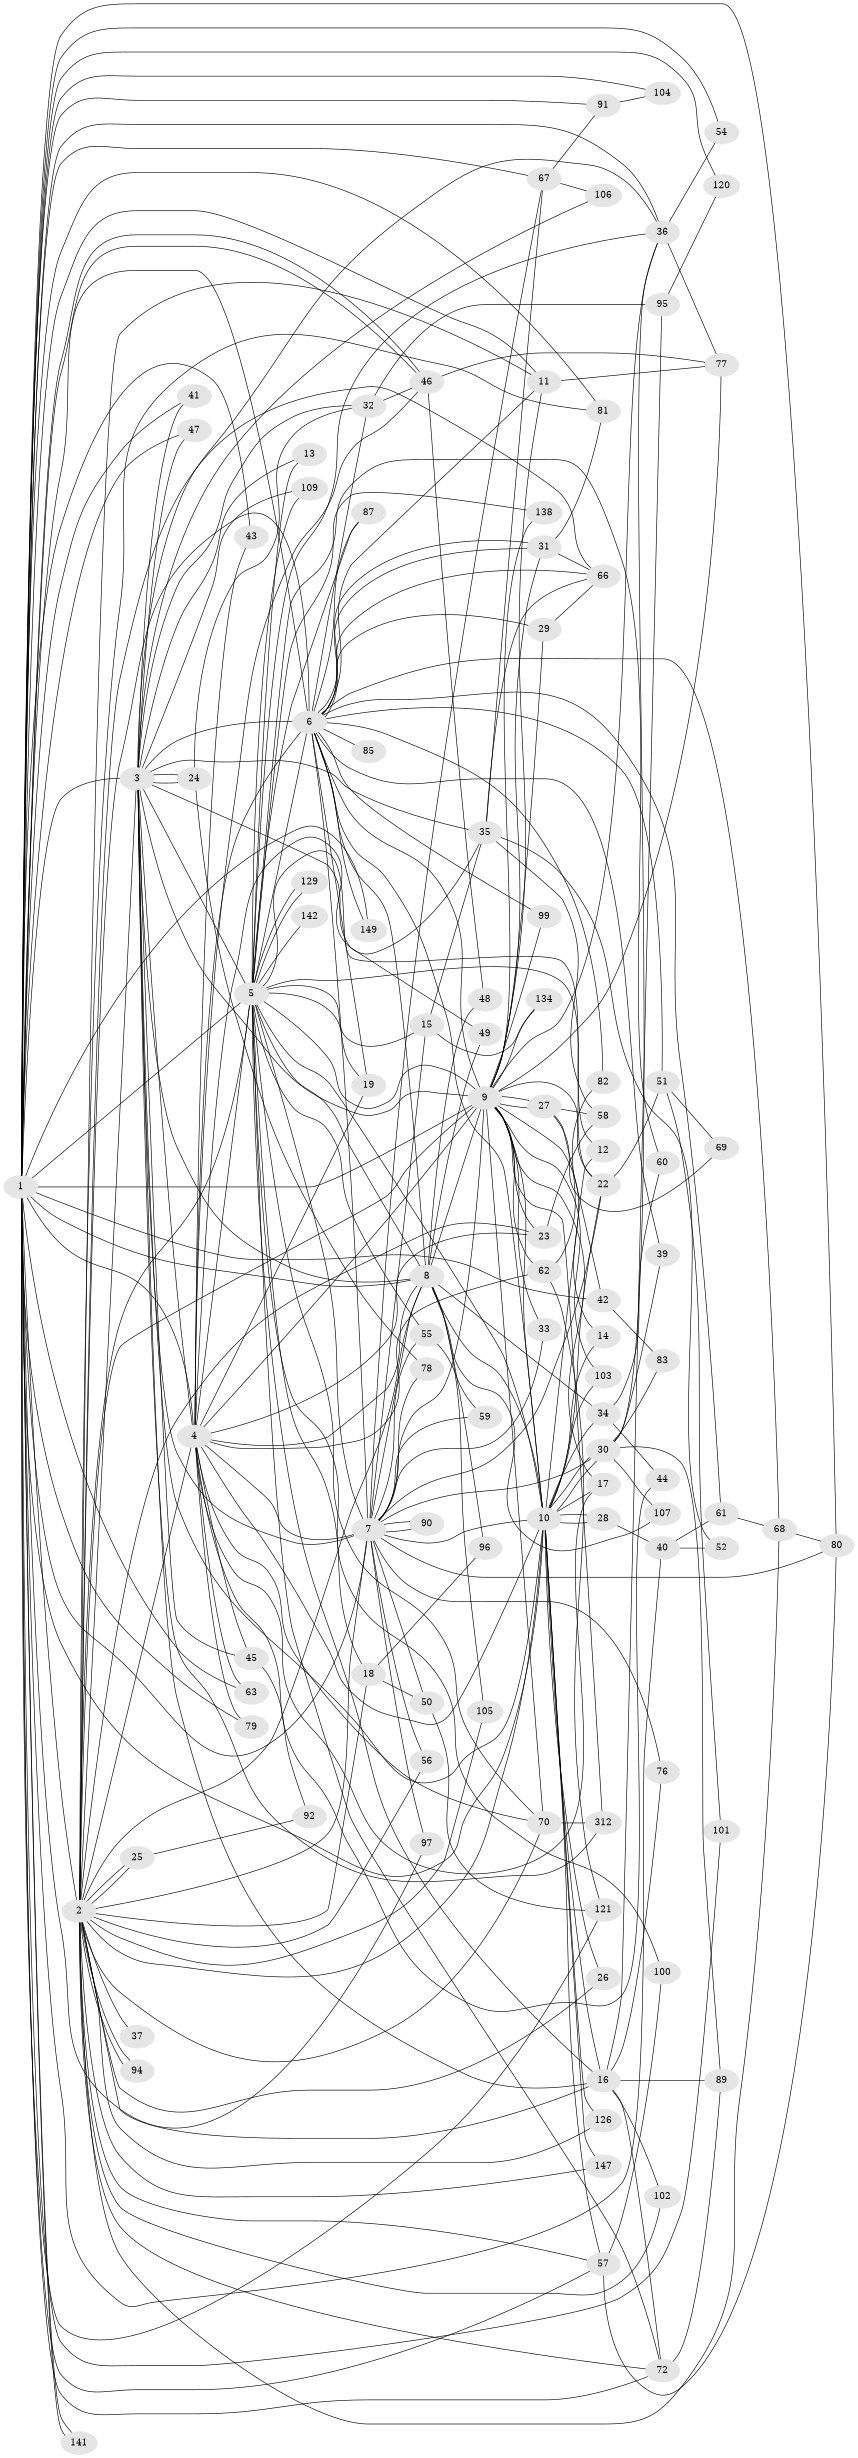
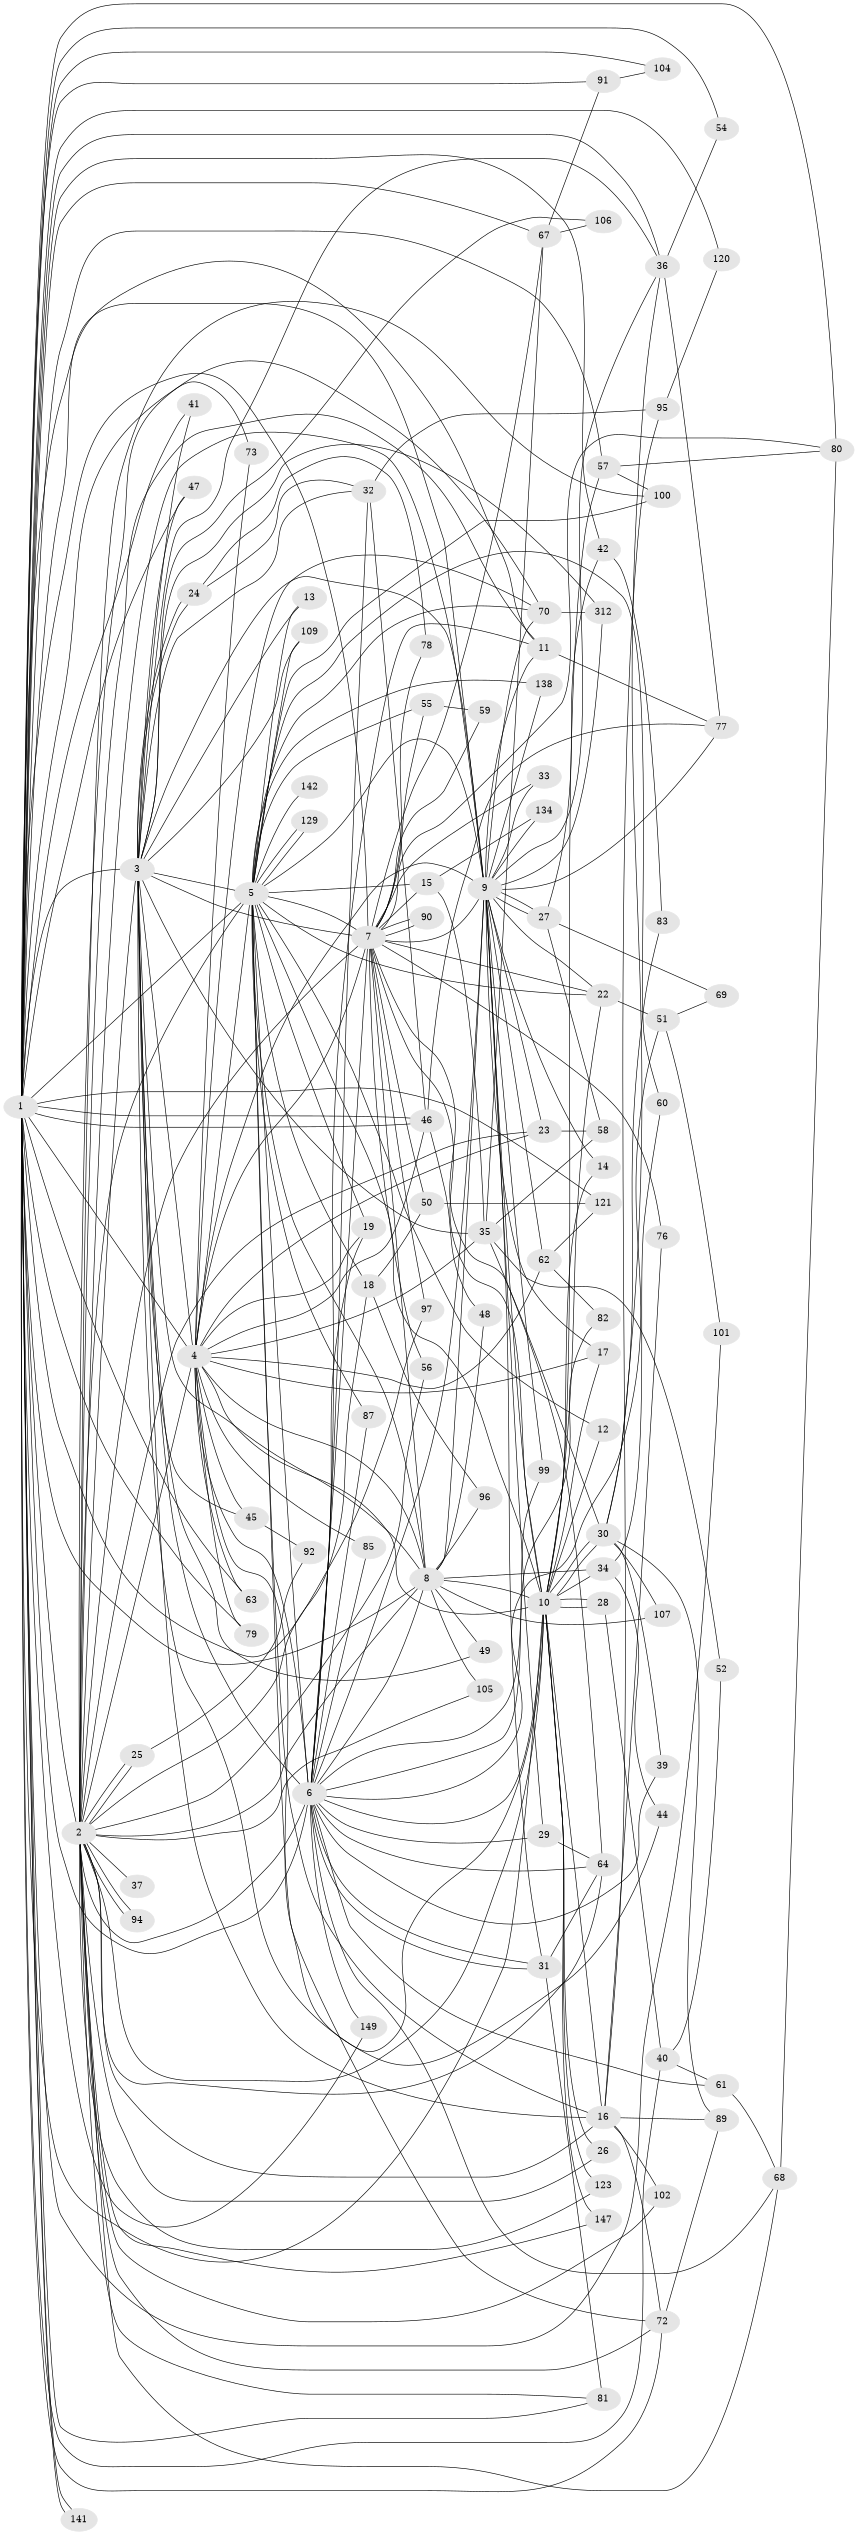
node "43": label "43" -> "73"
edge "36" -- "5": removed
node "66": label "66" -> "64"
node "103": removed
edge "4" -- "85": added
node "126": label "126" -> "123"
edge "2" -- "57": now "2" -- "100"
